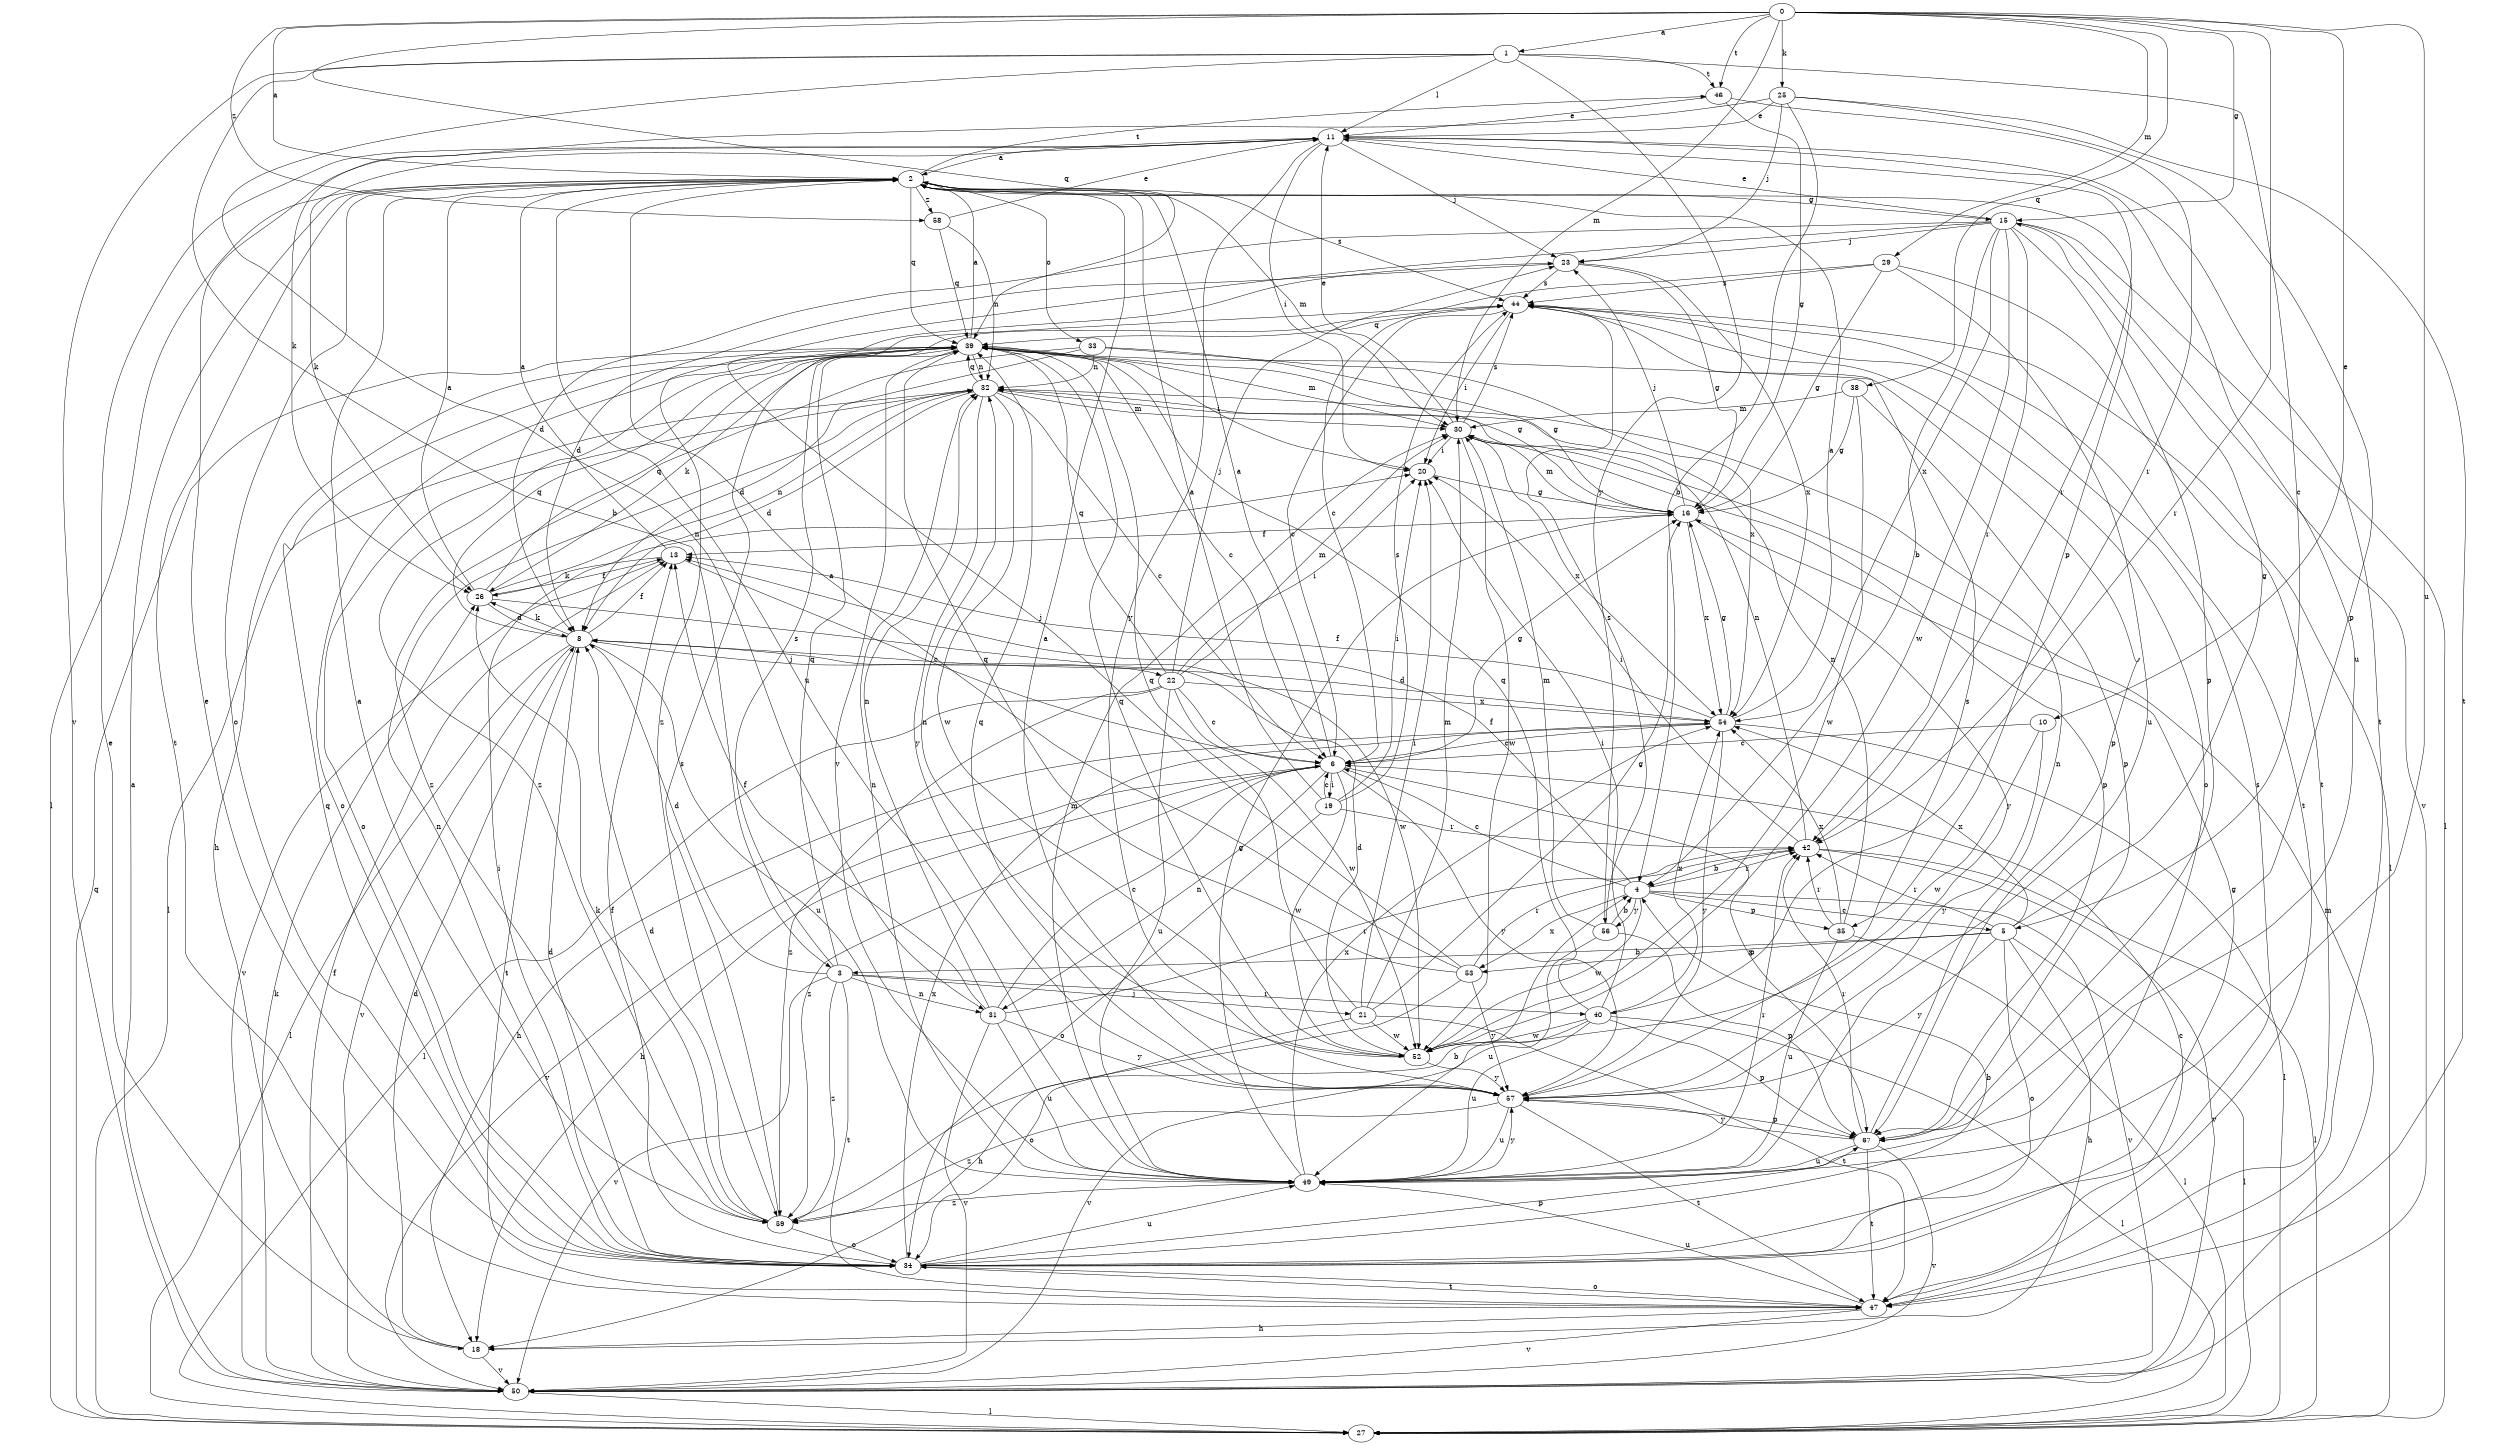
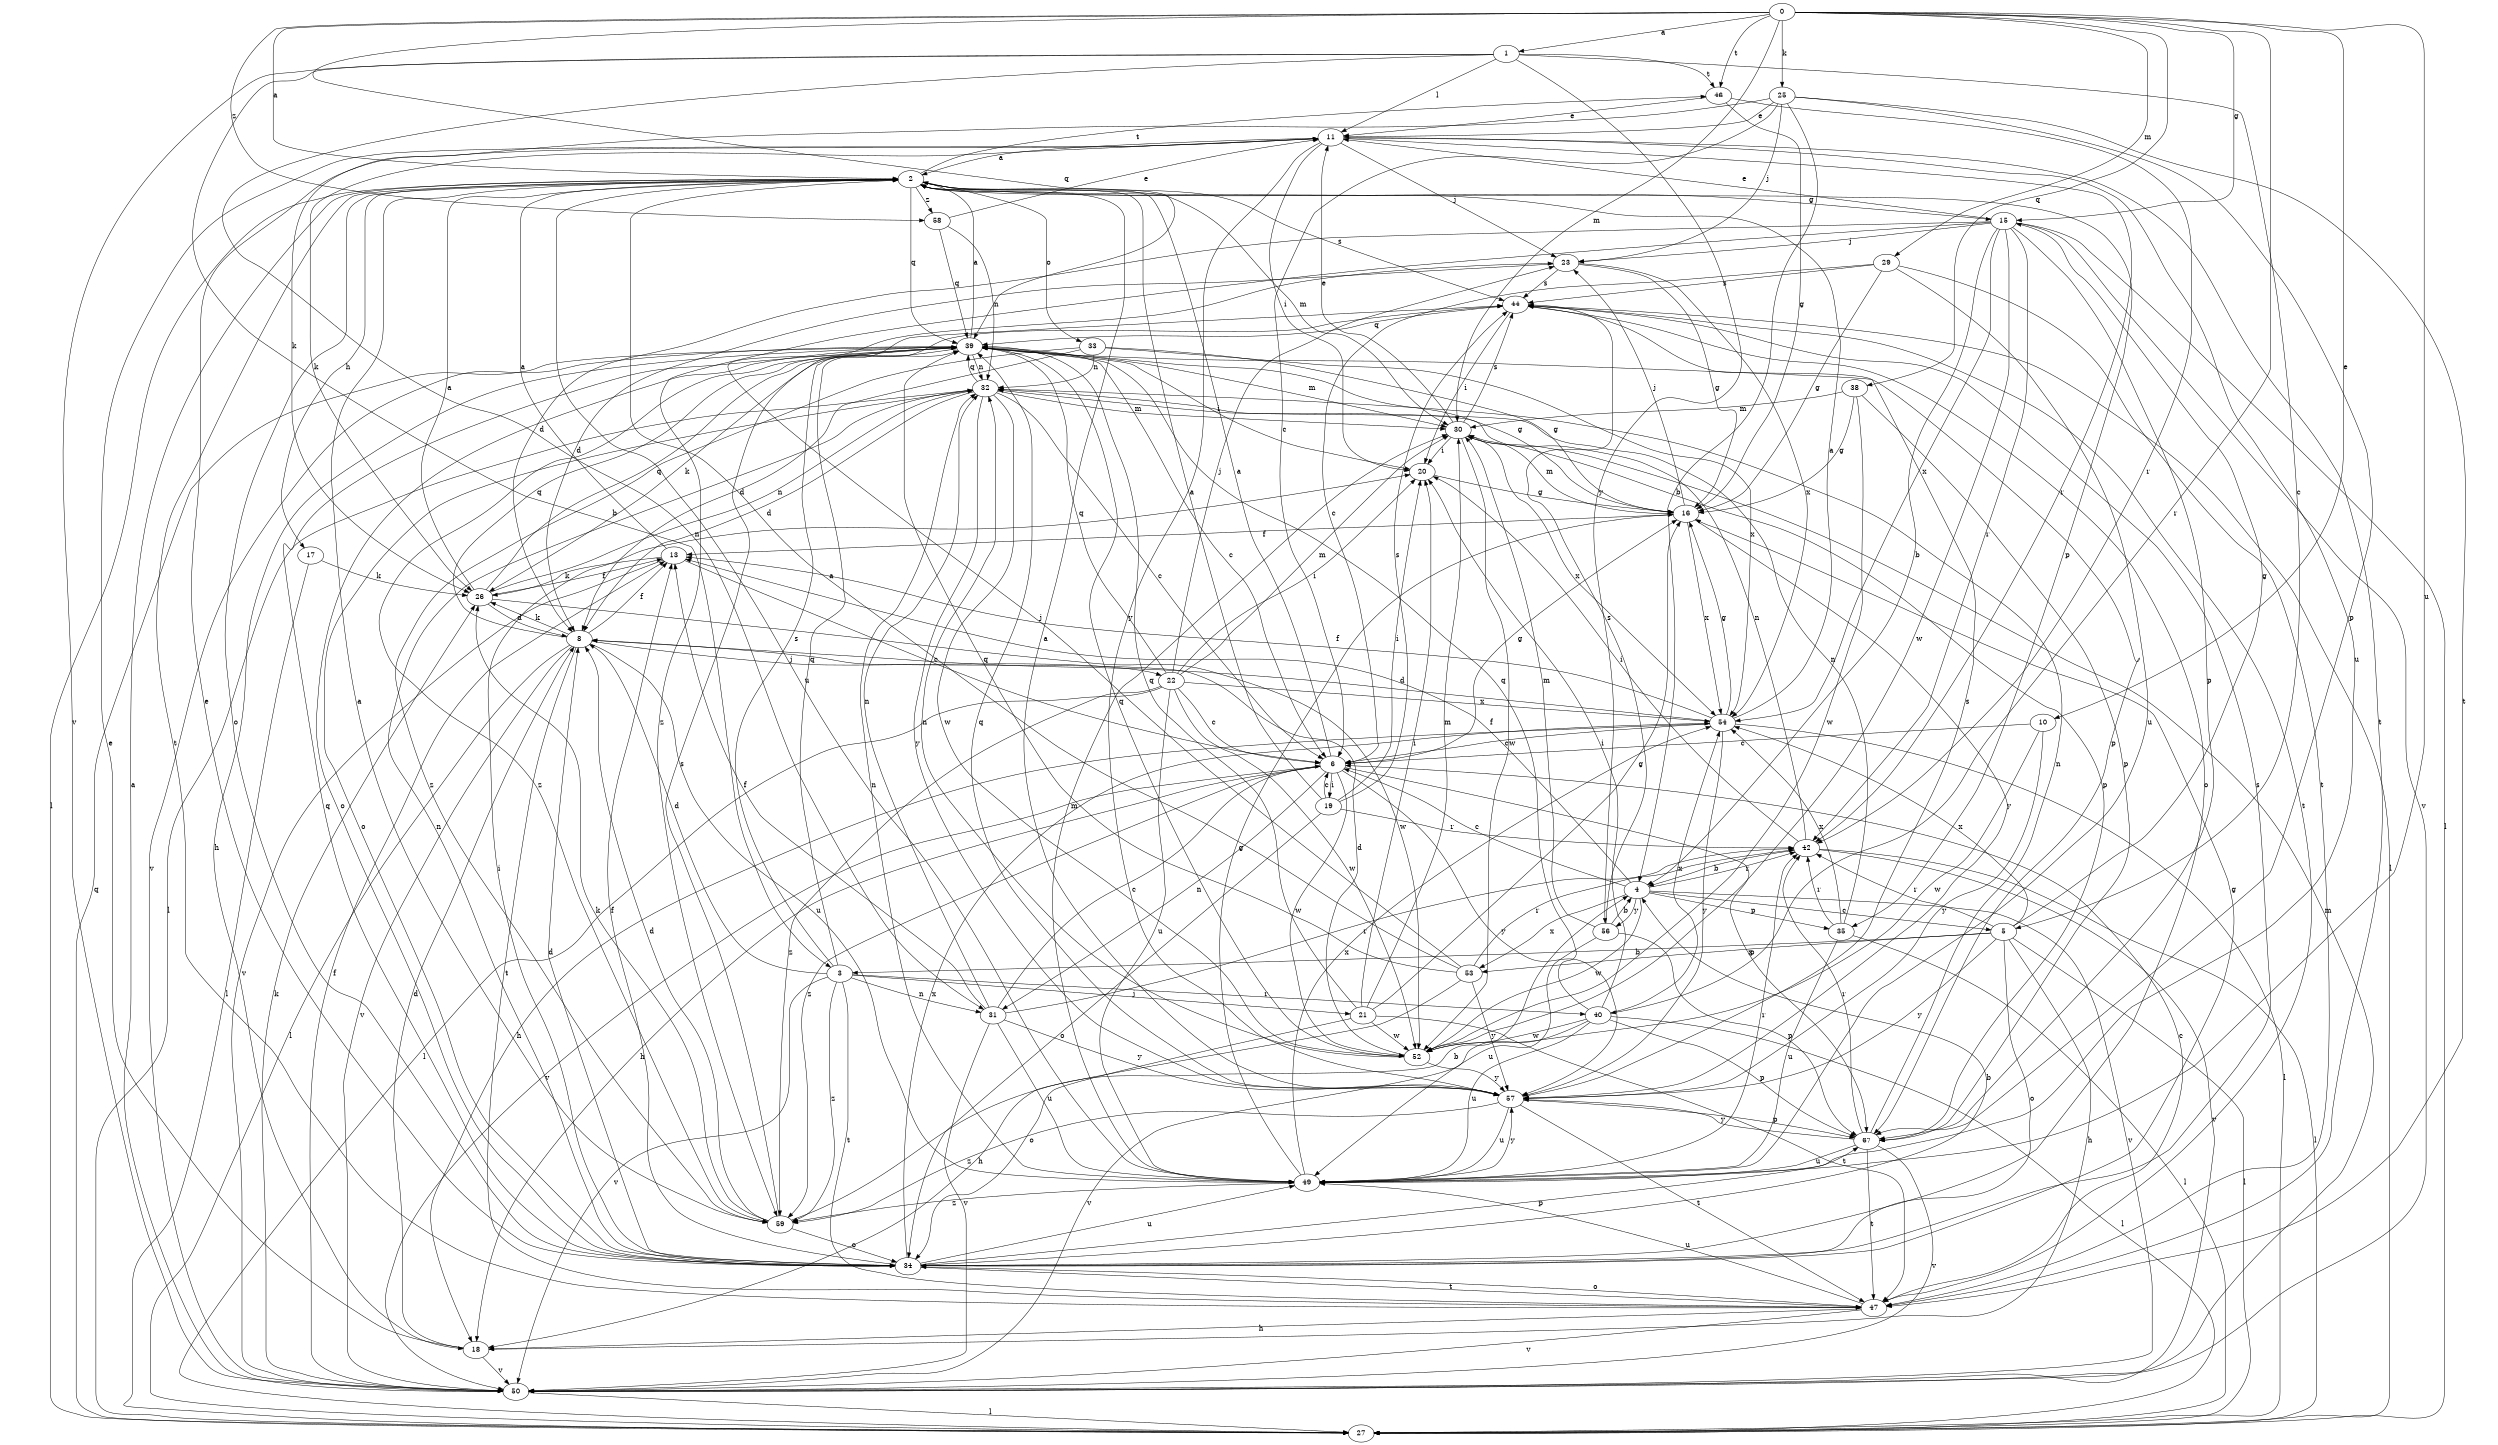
edge "44" -> "6": now "25" -> "6"
node "17": added
edge "39" -> "49": now "39" -> "50"
